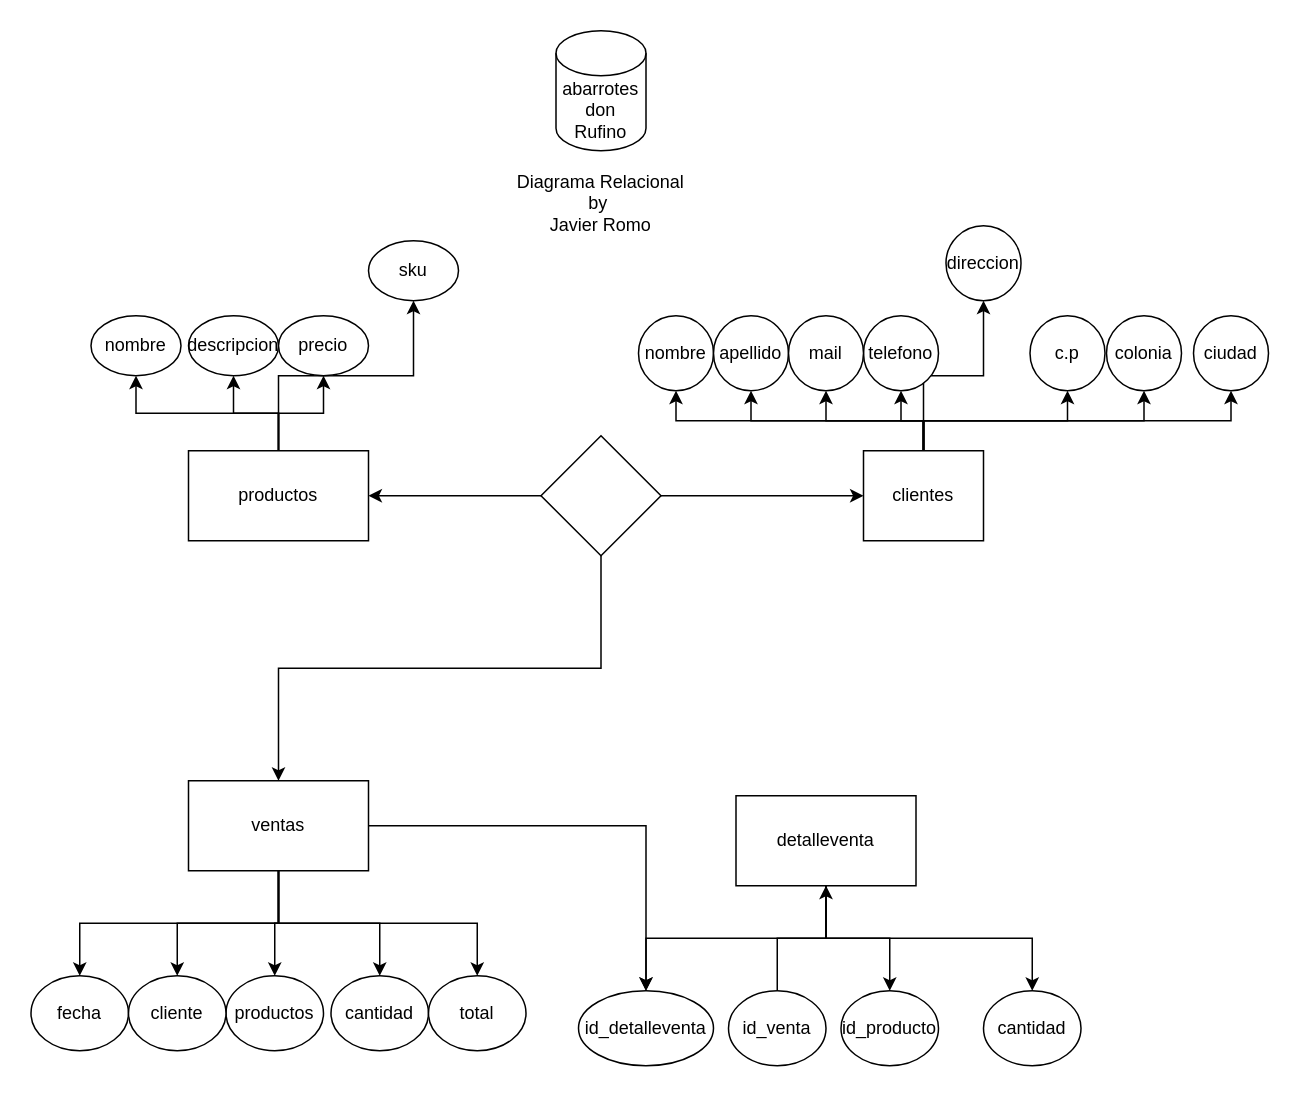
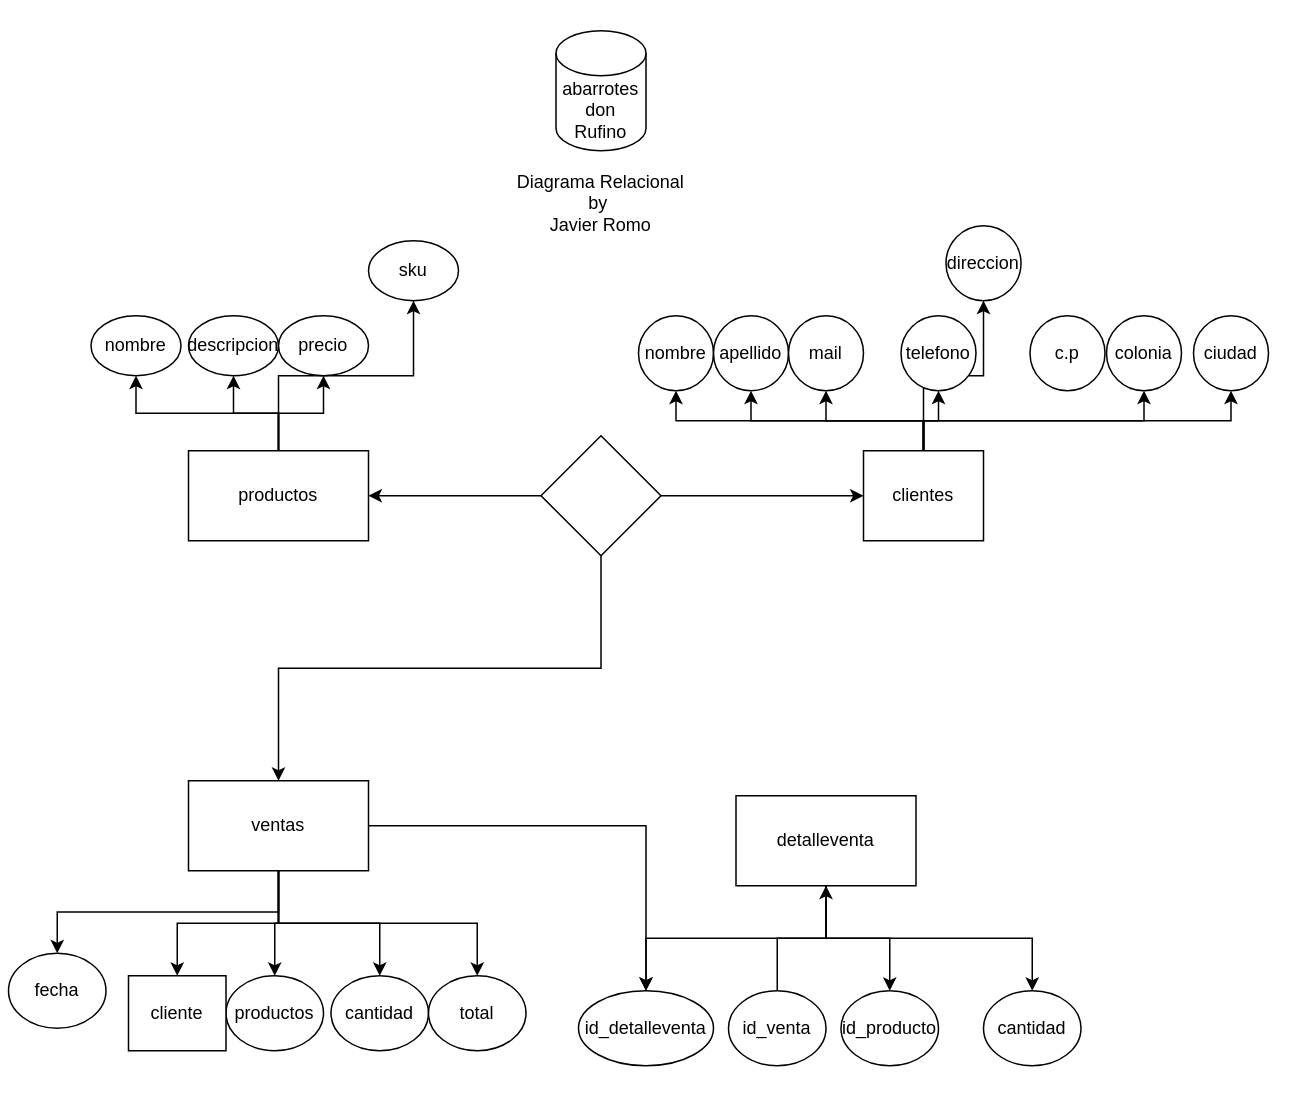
node "telefono": moved (901, 353) -> (938, 353)
edge "clientes" -> "c.p": removed
node "fecha": moved (80, 1013) -> (57, 991)
node "cliente": shape ellipse -> rectangle
